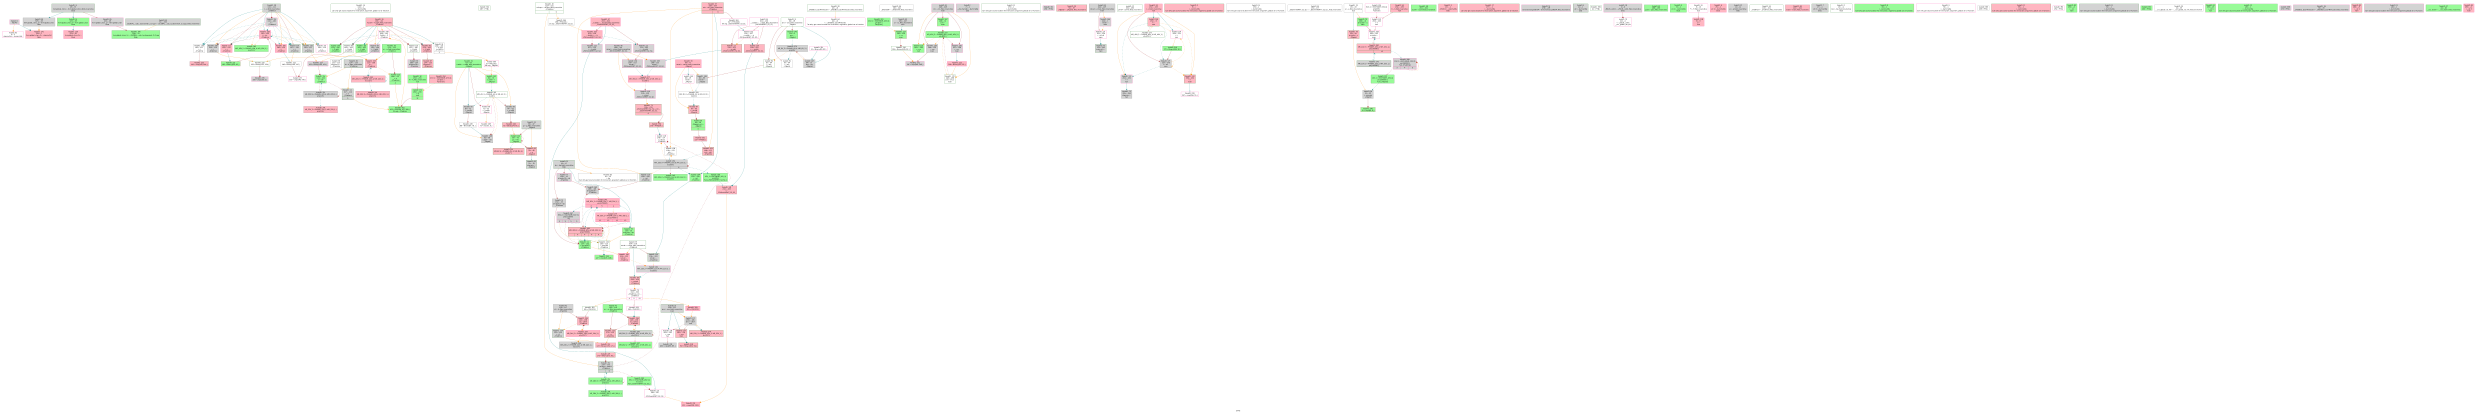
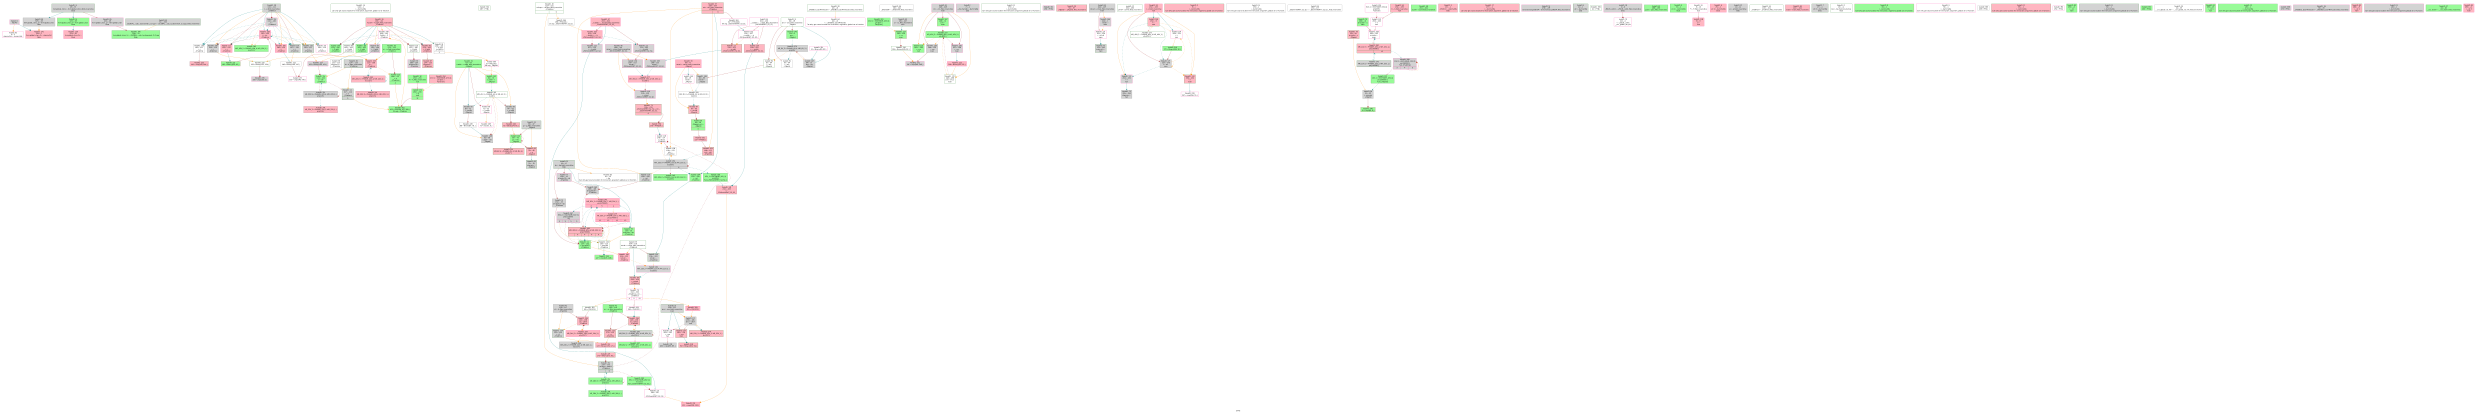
node "NodeID: 23": removed
